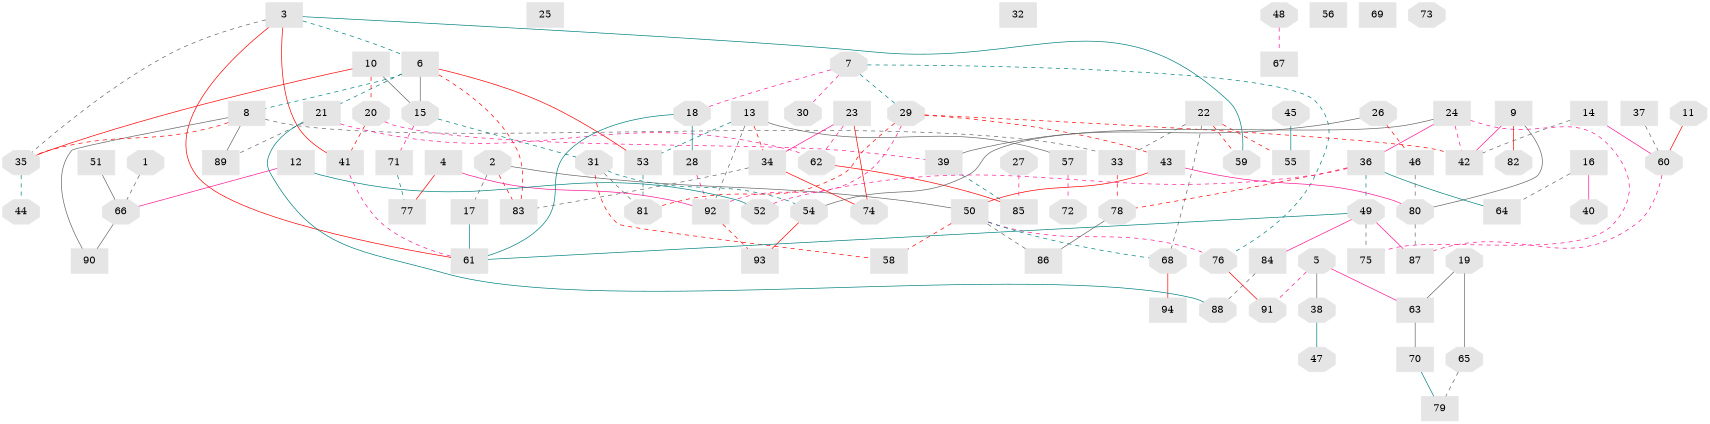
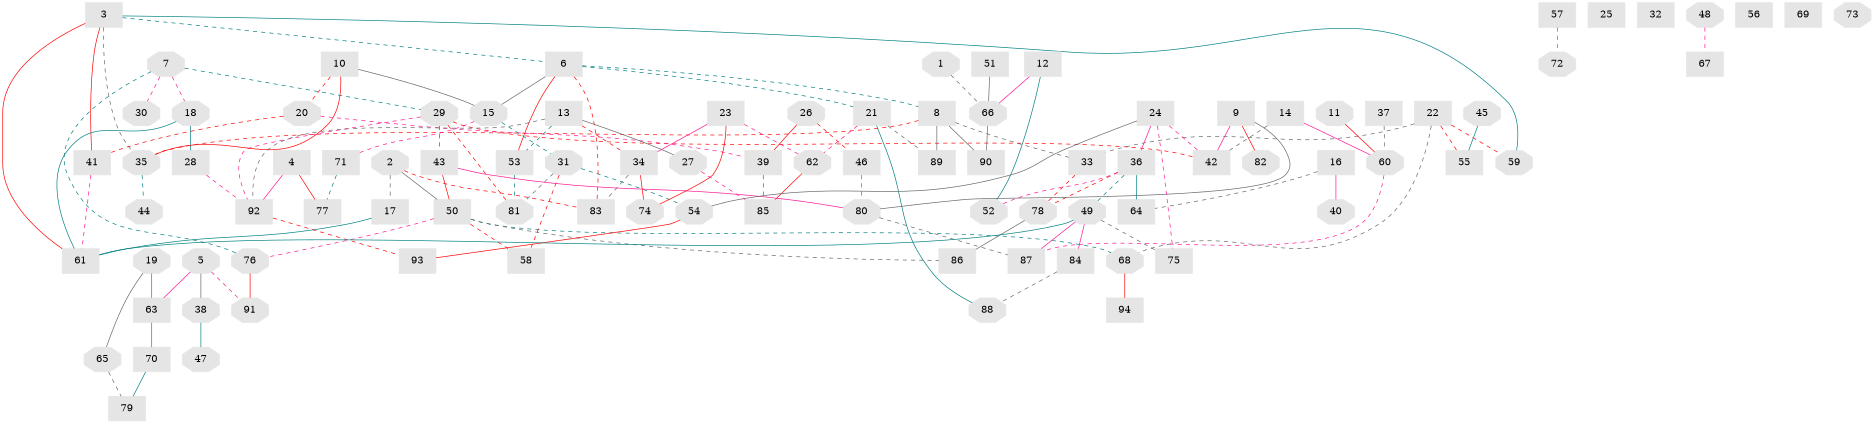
edge "26" -- "39": color gray40 -> red
edge "13" -- "57": now "13" -- "27"
